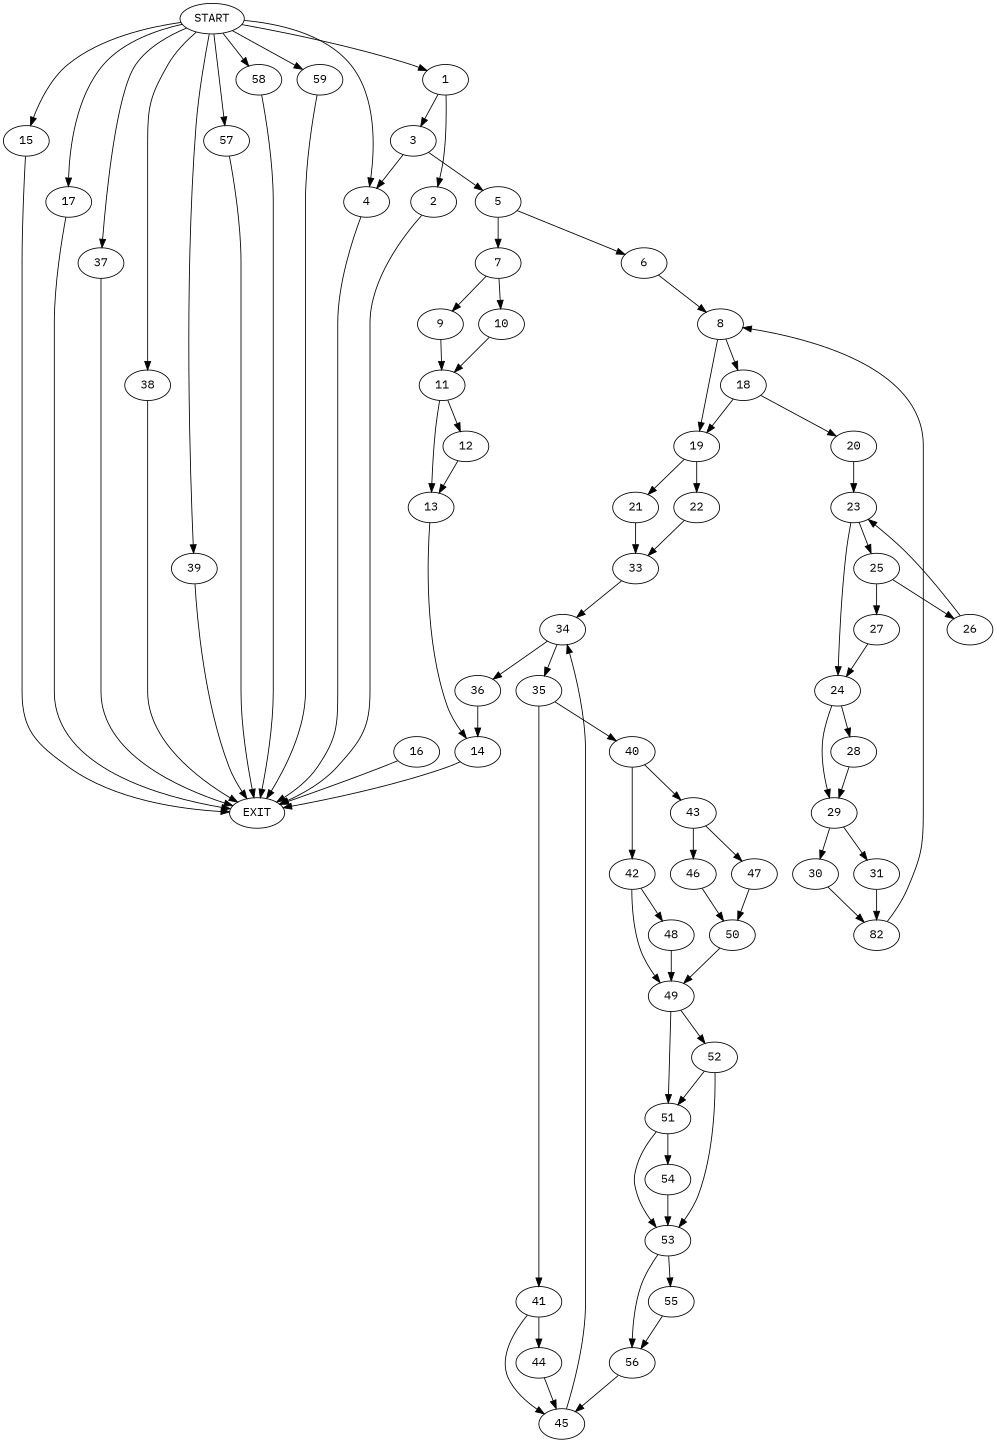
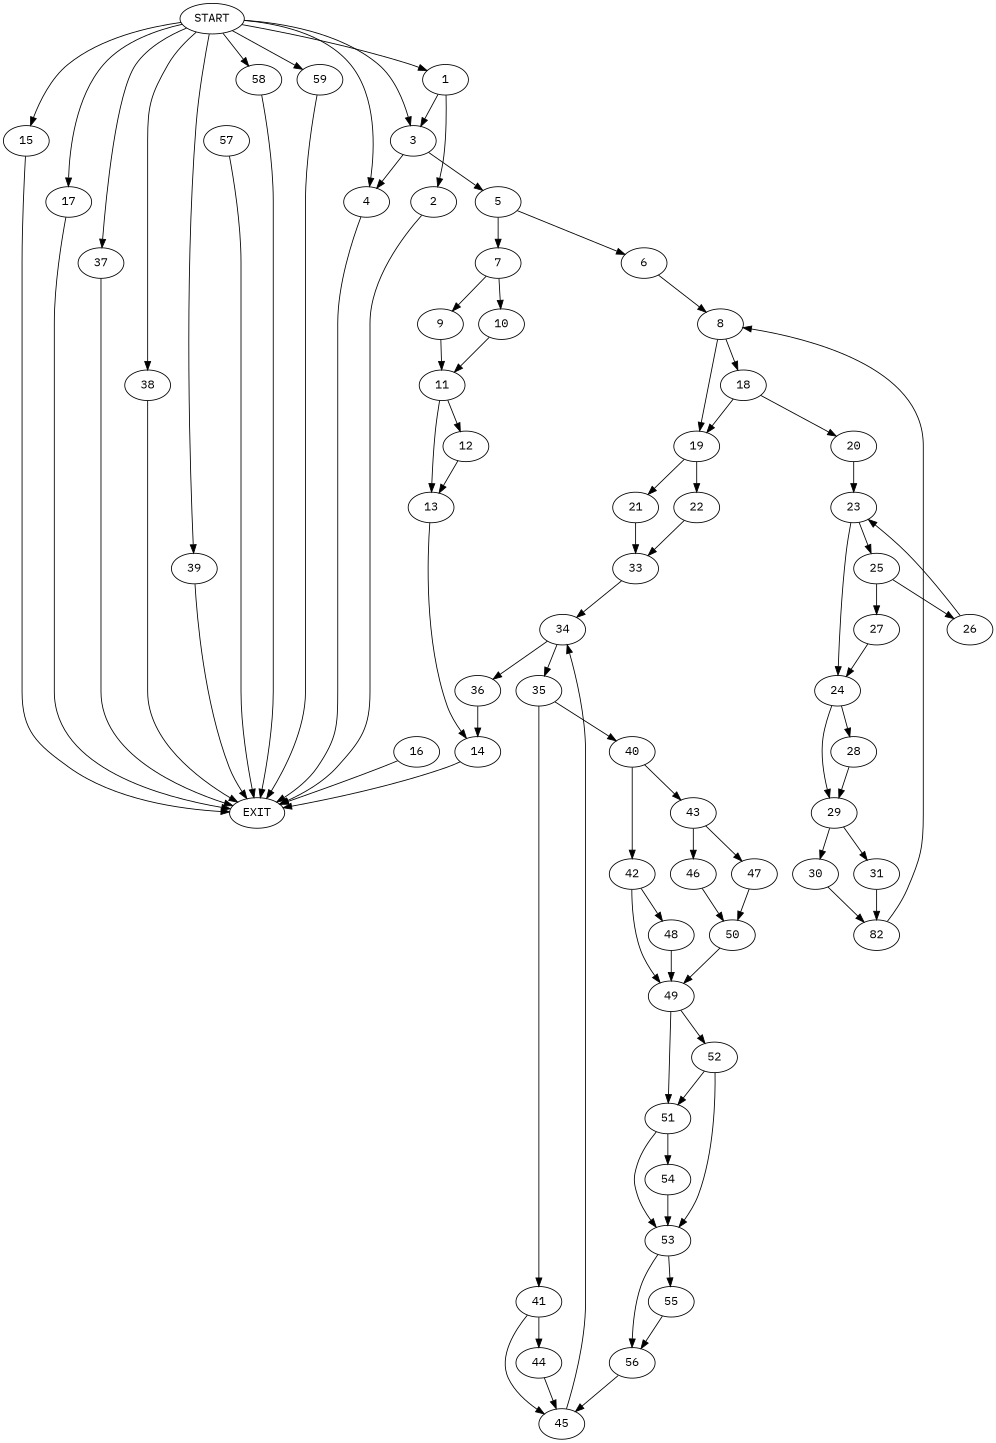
edge "START" -> "57": now "START" -> "3"
